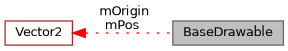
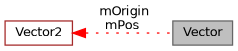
node "BaseDrawable": label "BaseDrawable" -> "Vector"
